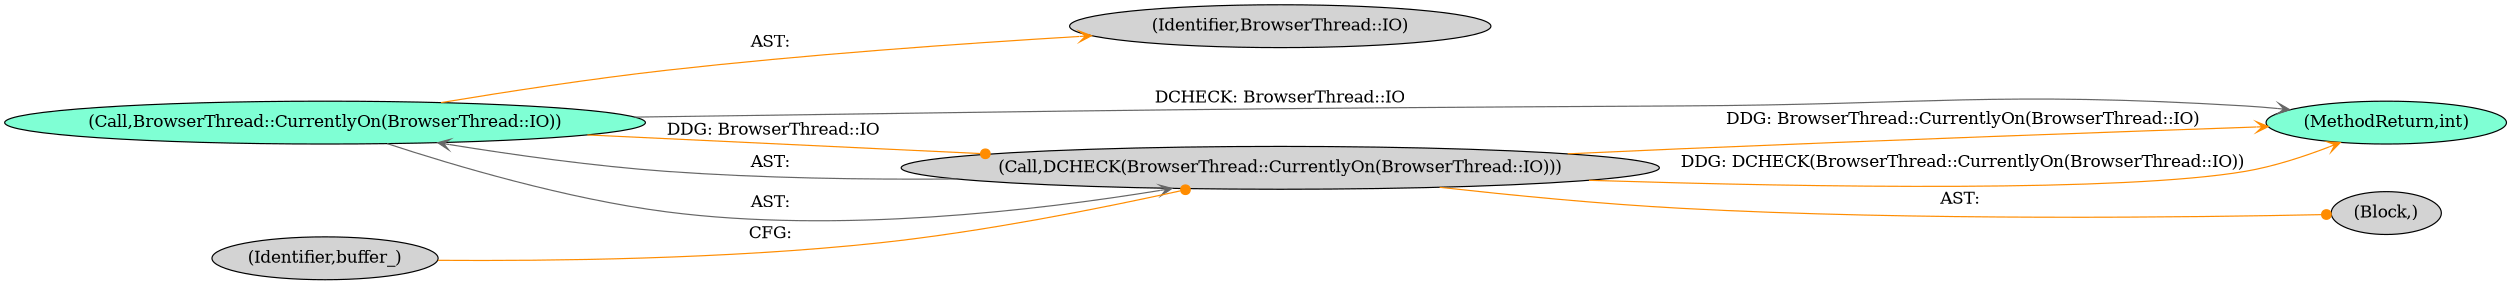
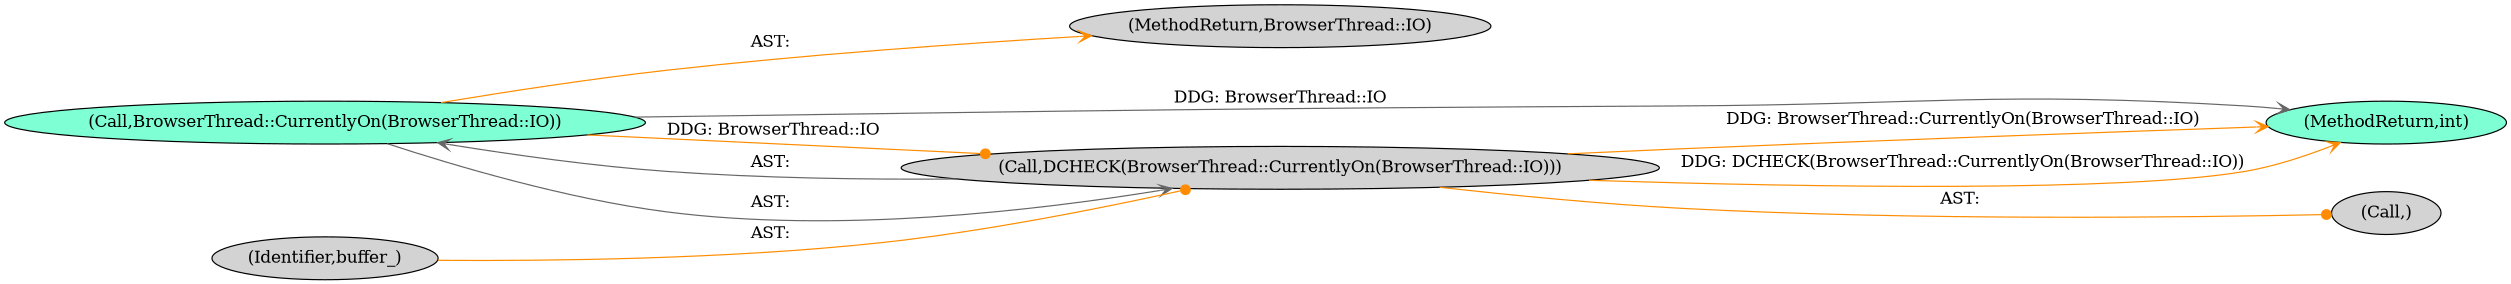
node "(Identifier,BrowserThread::IO)": label "(Identifier,BrowserThread::IO)" -> "(MethodReturn,BrowserThread::IO)"
edge "(Call,BrowserThread::CurrentlyOn(BrowserThread::IO))" -> "(MethodReturn,int)": label "DCHECK: BrowserThread::IO" -> "DDG: BrowserThread::IO"
node "(Block,)": label "(Block,)" -> "(Call,)"
edge "(Identifier,buffer_)" -> "(Call,DCHECK(BrowserThread::CurrentlyOn(BrowserThread::IO)))": label "CFG: " -> "AST: "
